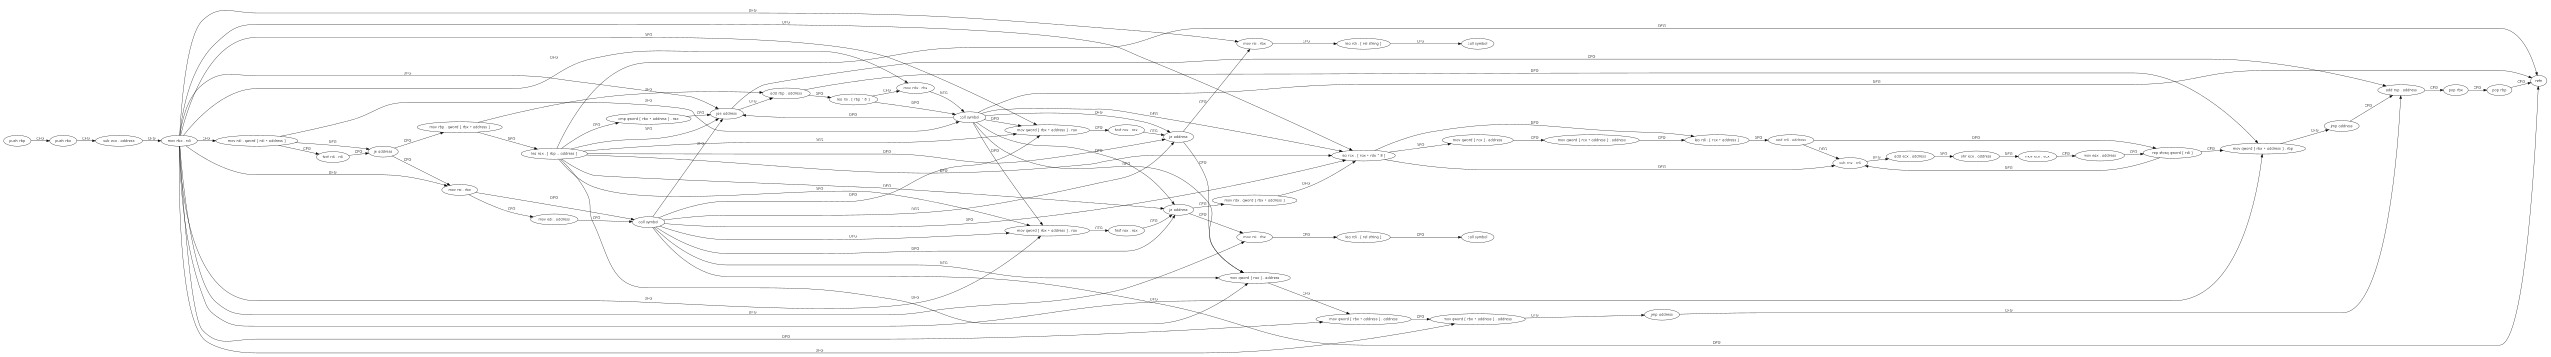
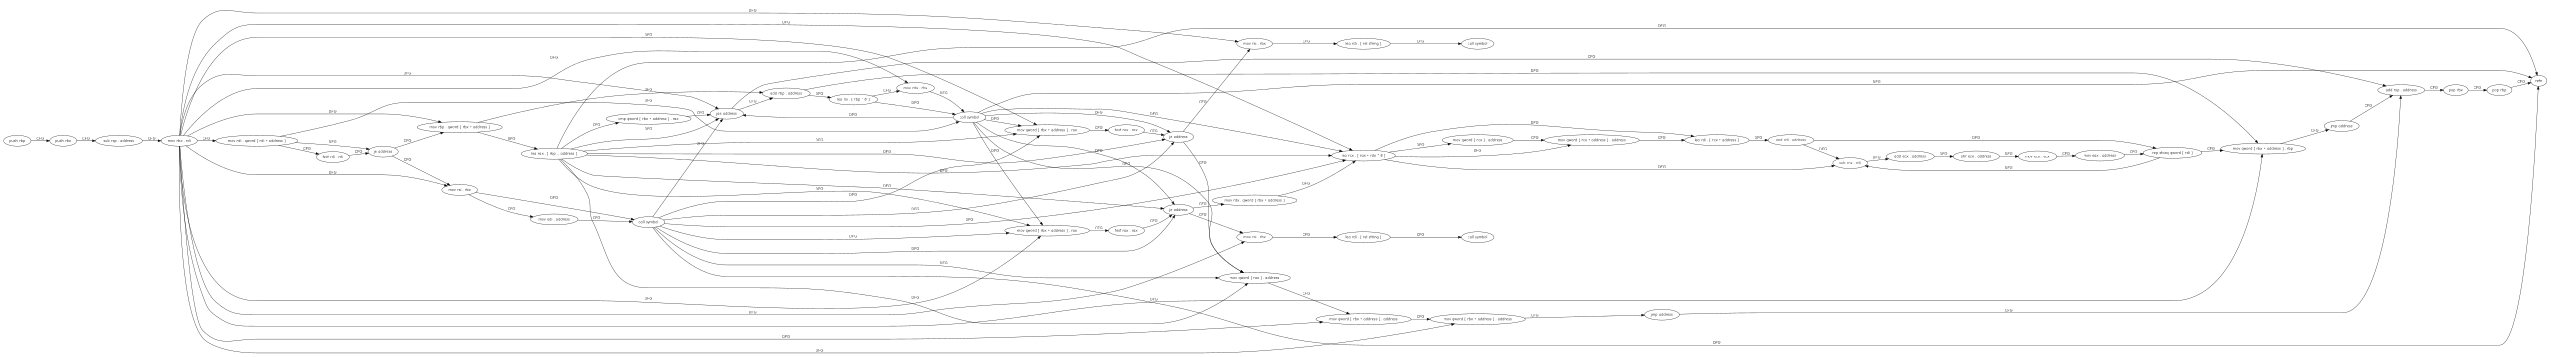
edge "mov rbx , rdi" -> "mov rbp , qword [ rbx + address ]": added, label "DFG"
node "sub ecx , address": label "sub ecx , address" -> "sub rsp , address"
edge "lea rcx , [ rax + rdx * 8 ]" -> "mov qword [ rcx + address ] , address": added, label "DFG"
